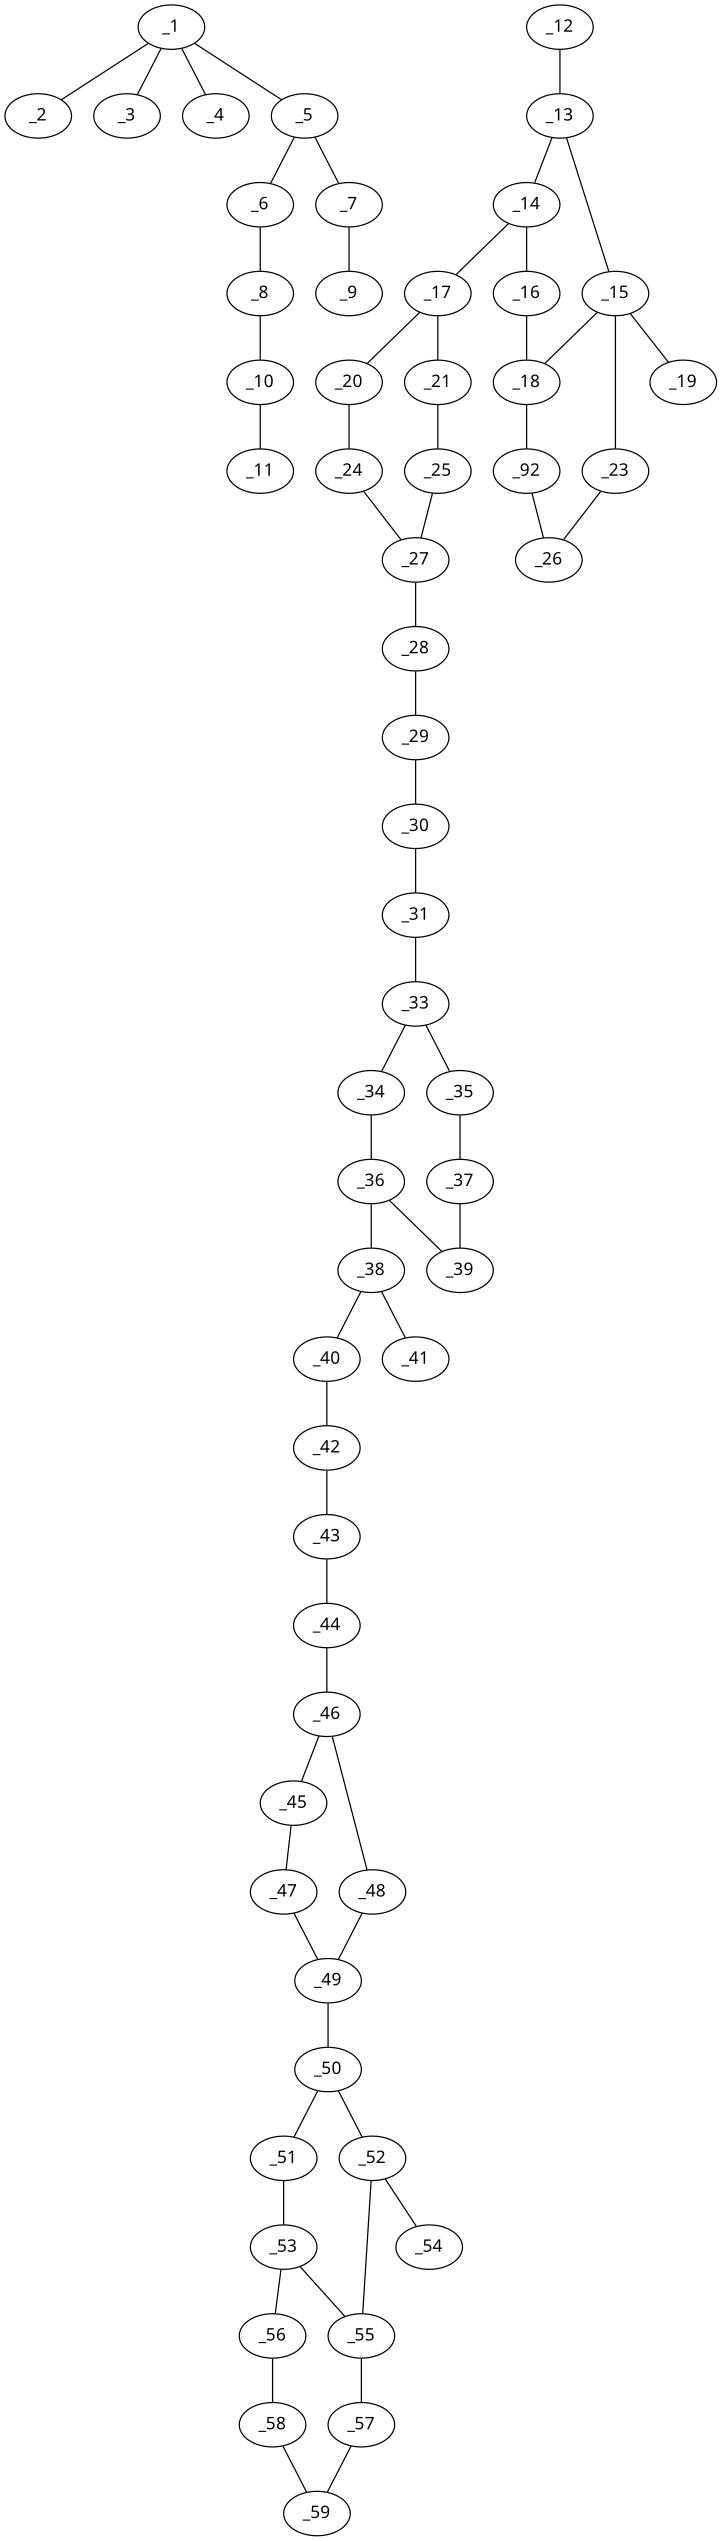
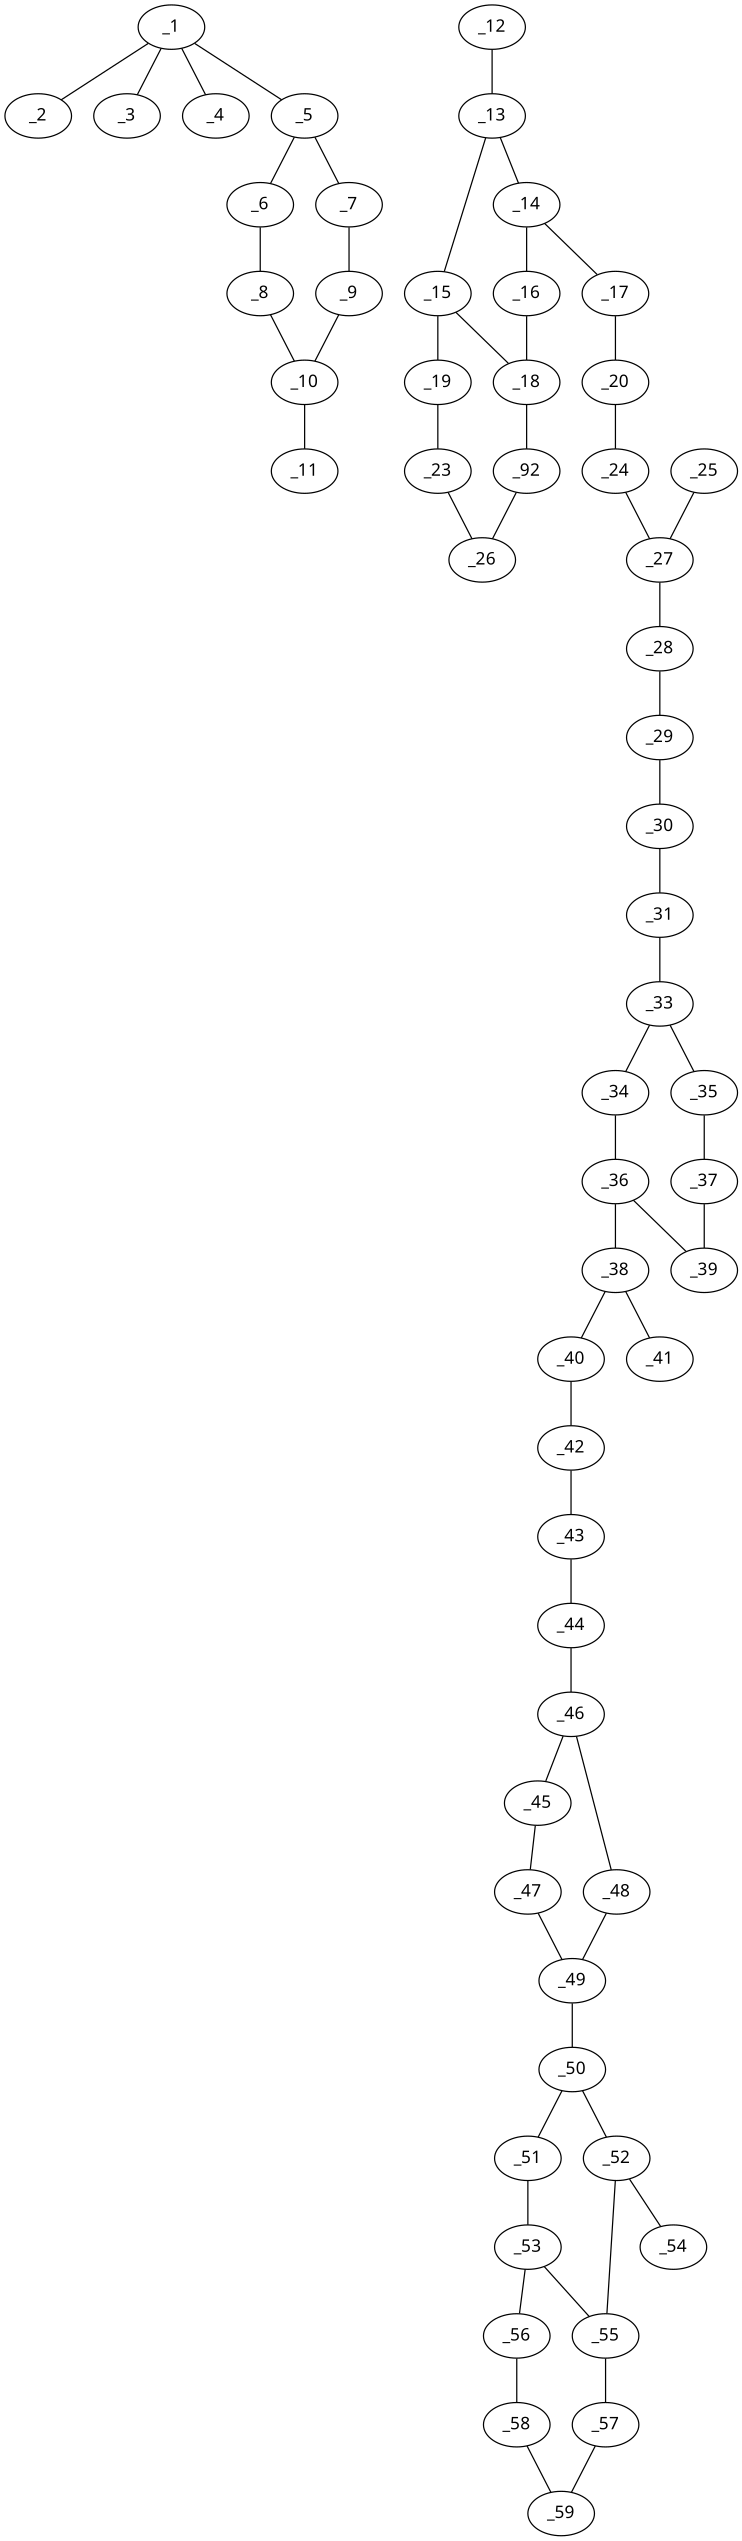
edge "_9" -- "_10": added
node "_21": removed
edge "_15" -- "_23": now "_19" -- "_23"
